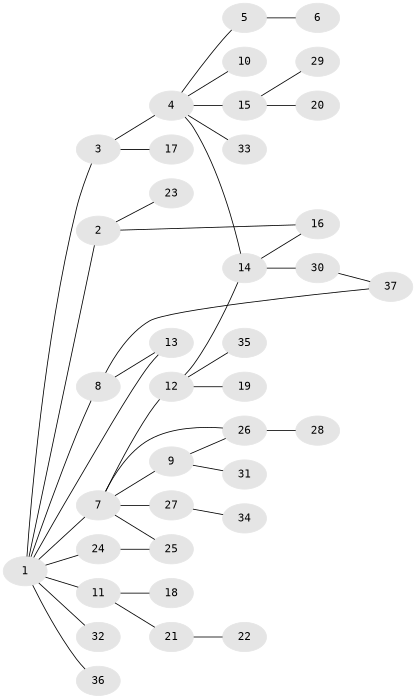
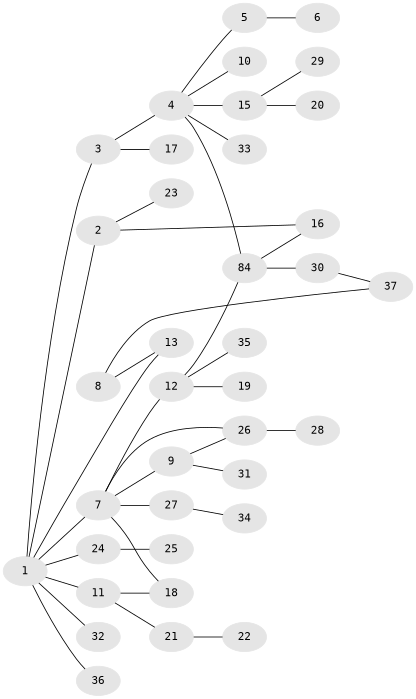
node "14": label "14" -> "84"
edge "8" -- "1": removed
edge "7" -- "25": now "7" -- "18"
